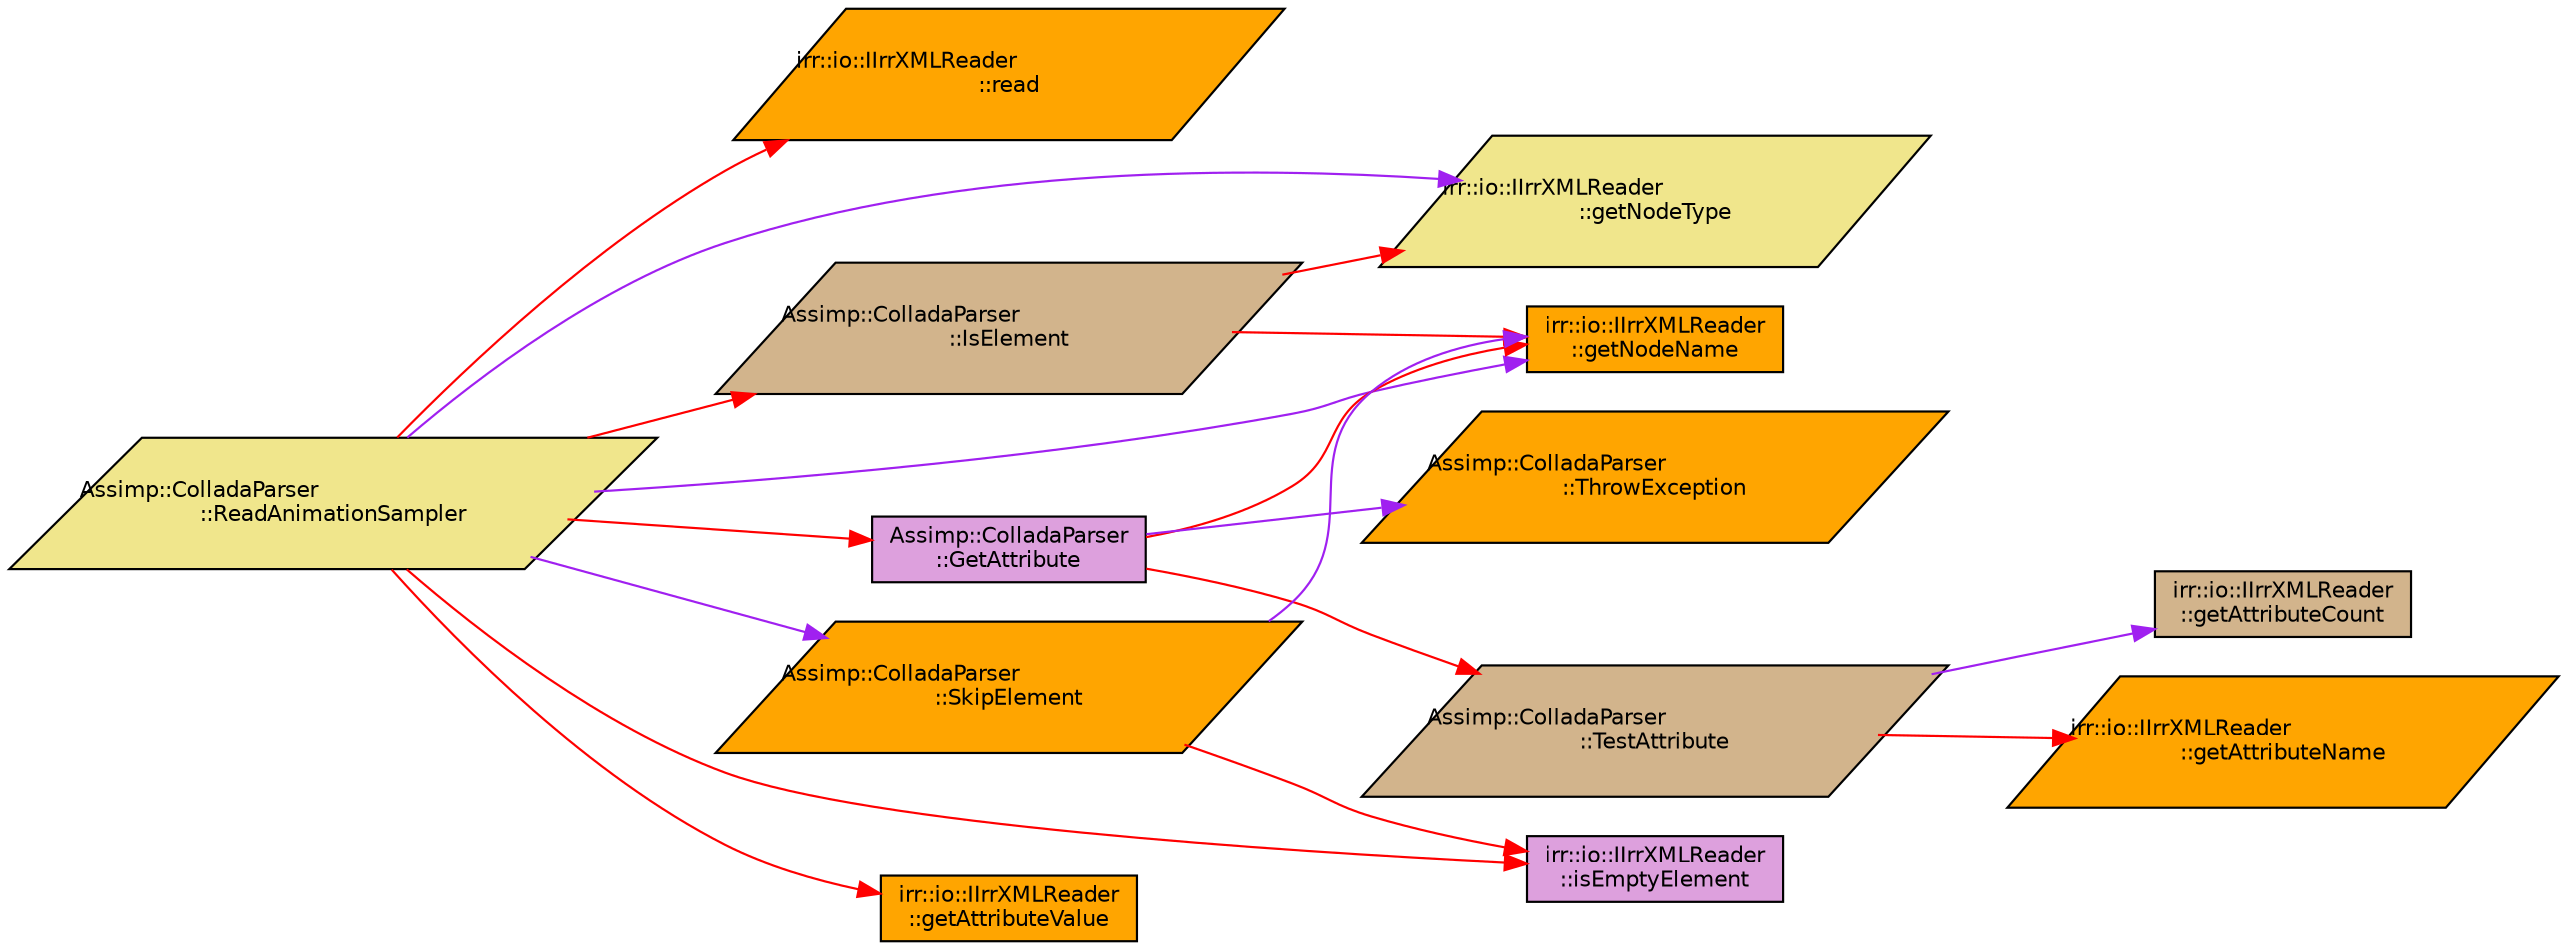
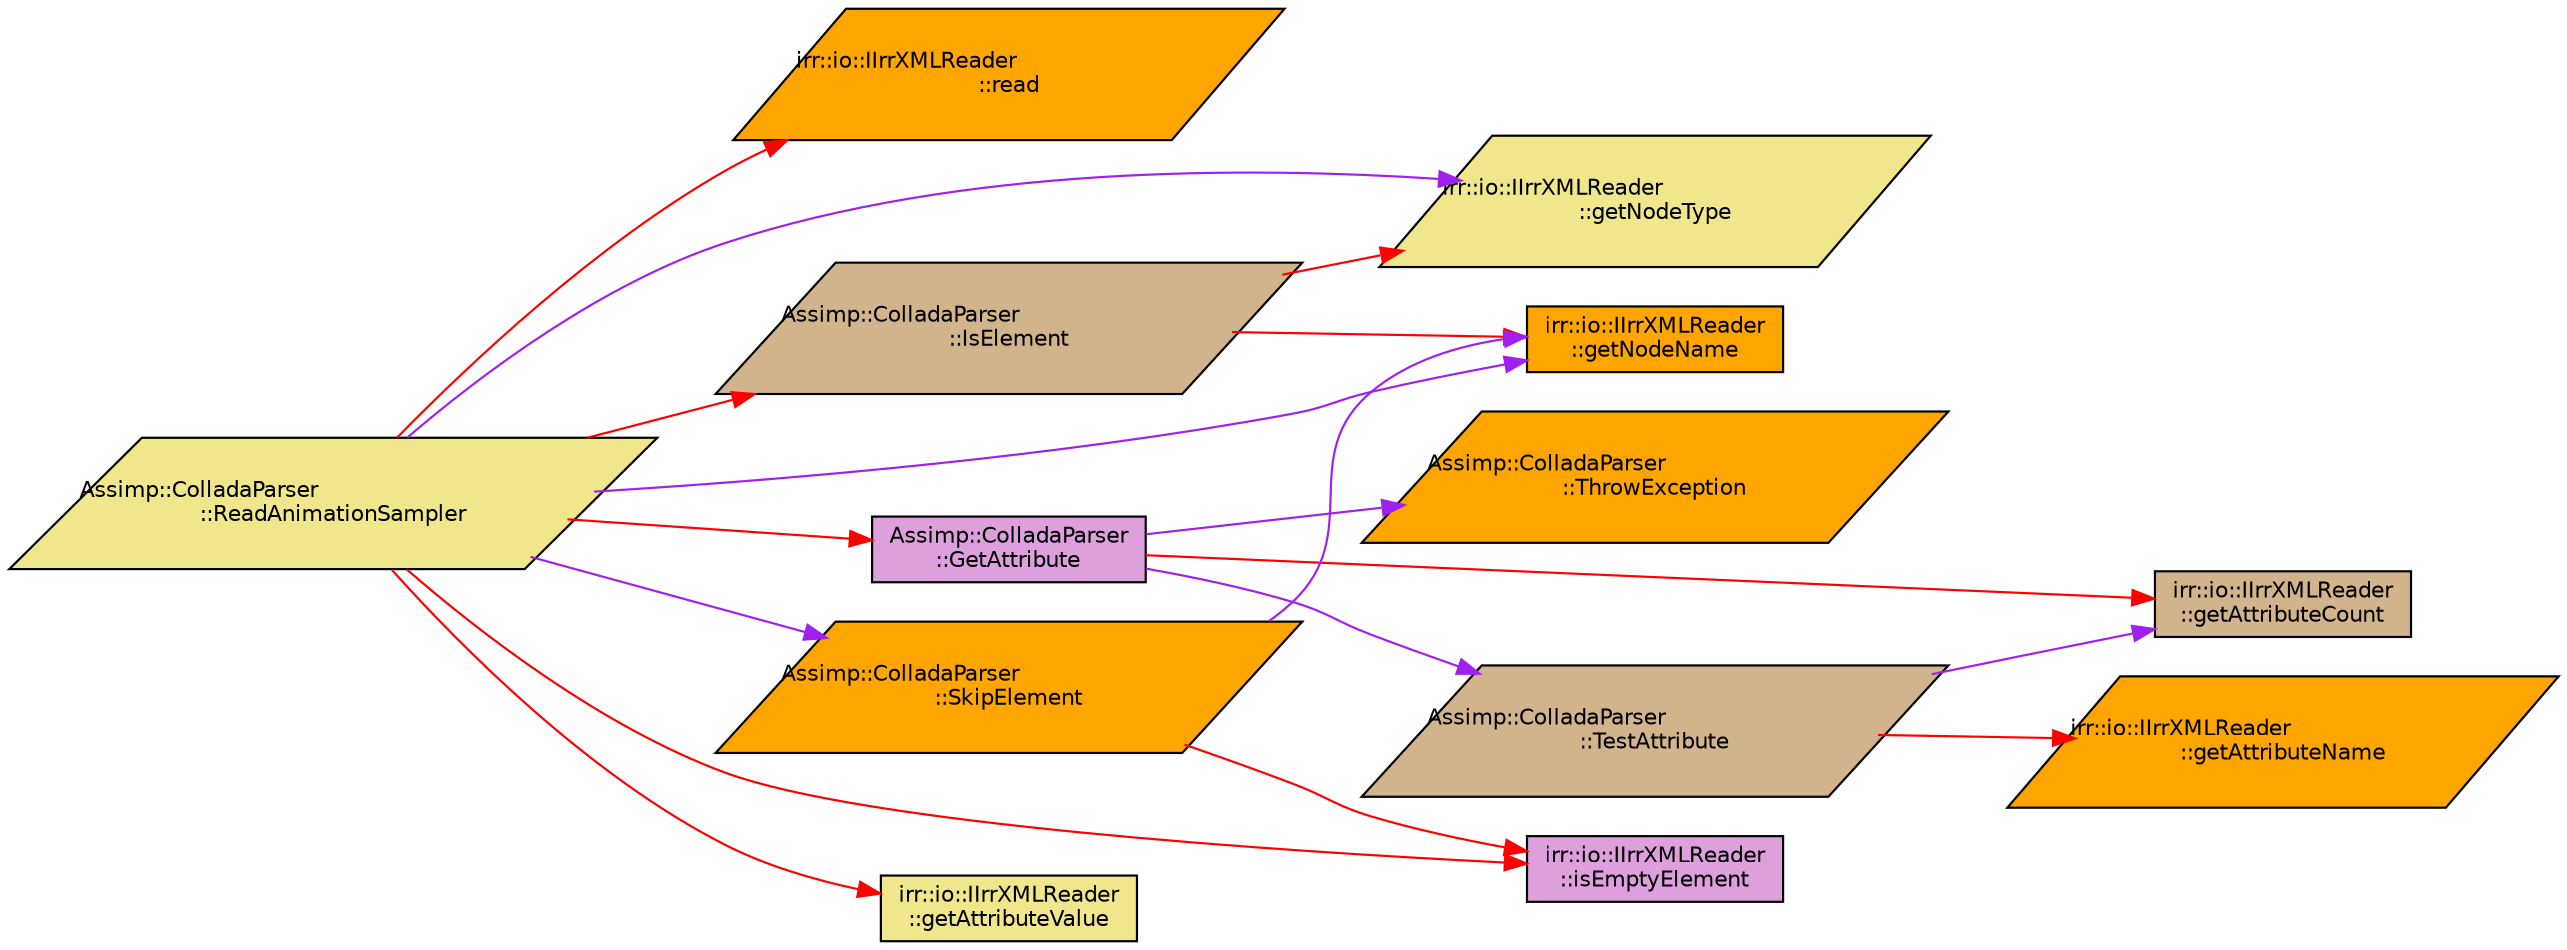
edge "Assimp::ColladaParser ::GetAttribute" -> "irr::io::IIrrXMLReader ::getNodeName": now "Assimp::ColladaParser ::GetAttribute" -> "irr::io::IIrrXMLReader ::getAttributeCount"
edge "Assimp::ColladaParser ::GetAttribute" -> "Assimp::ColladaParser ::TestAttribute": color red -> purple
node "irr::io::IIrrXMLReader ::getAttributeValue": fillcolor orange -> khaki
